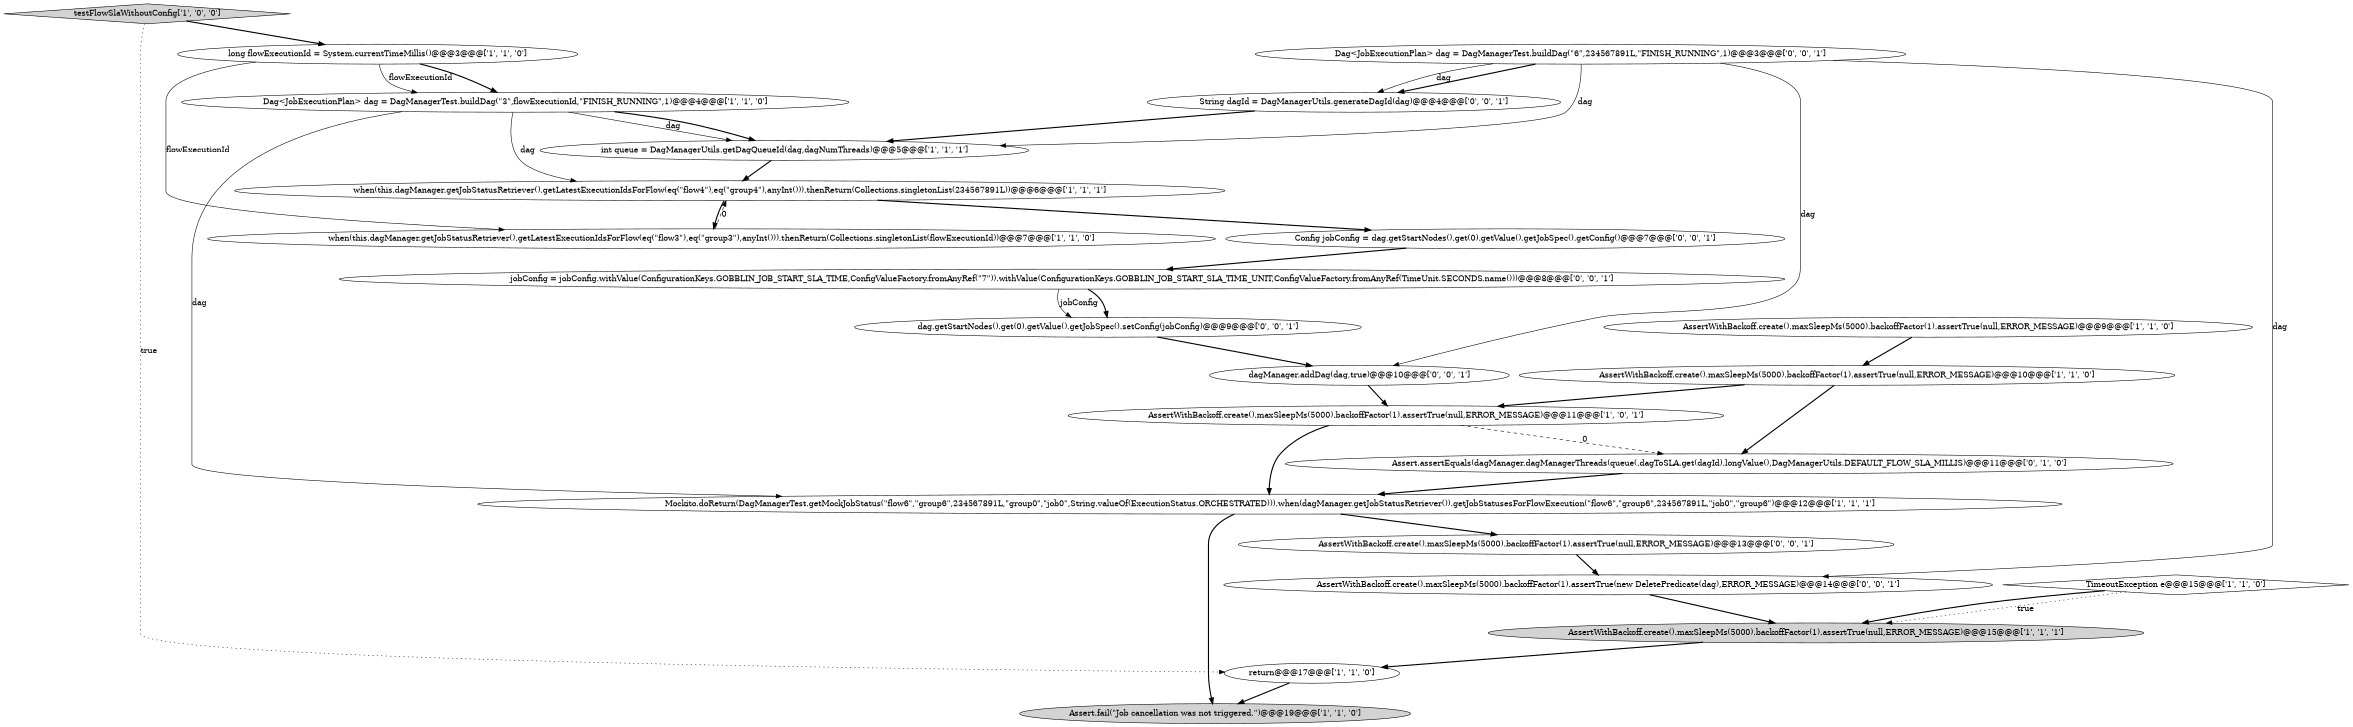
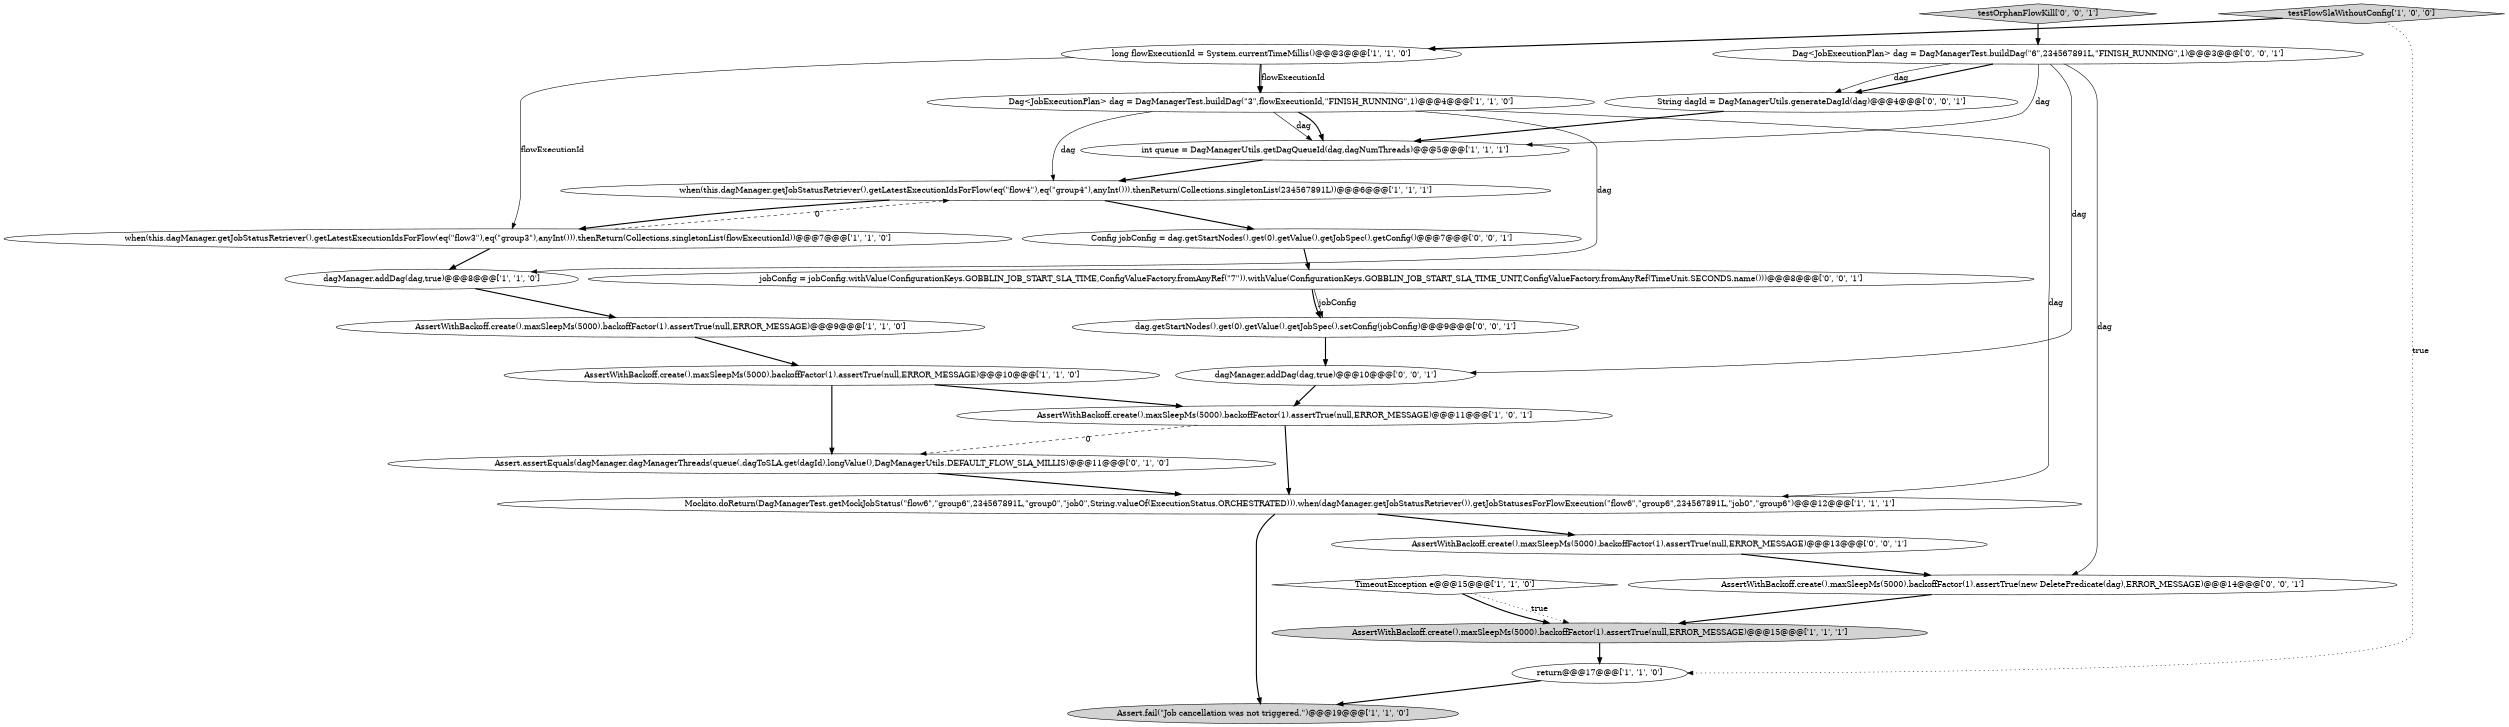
node "testOrphanFlowKill['0', '0', '1']": added
node "dagManager.addDag(dag,true)@@@8@@@['1', '1', '0']": added
